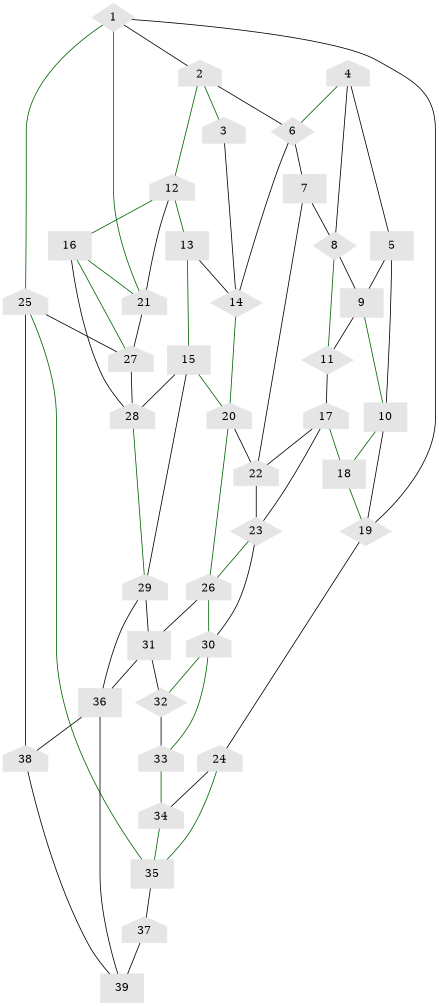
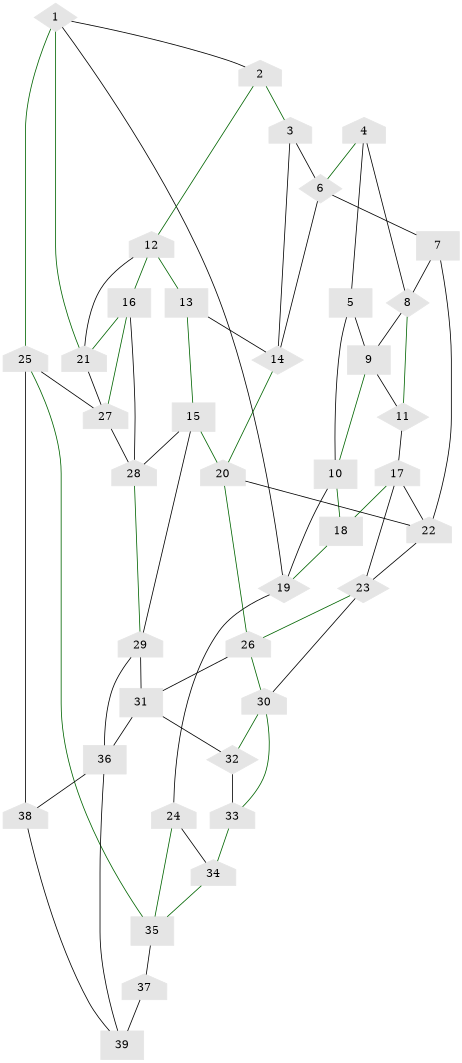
edge "2" -- "6": now "3" -- "6"
